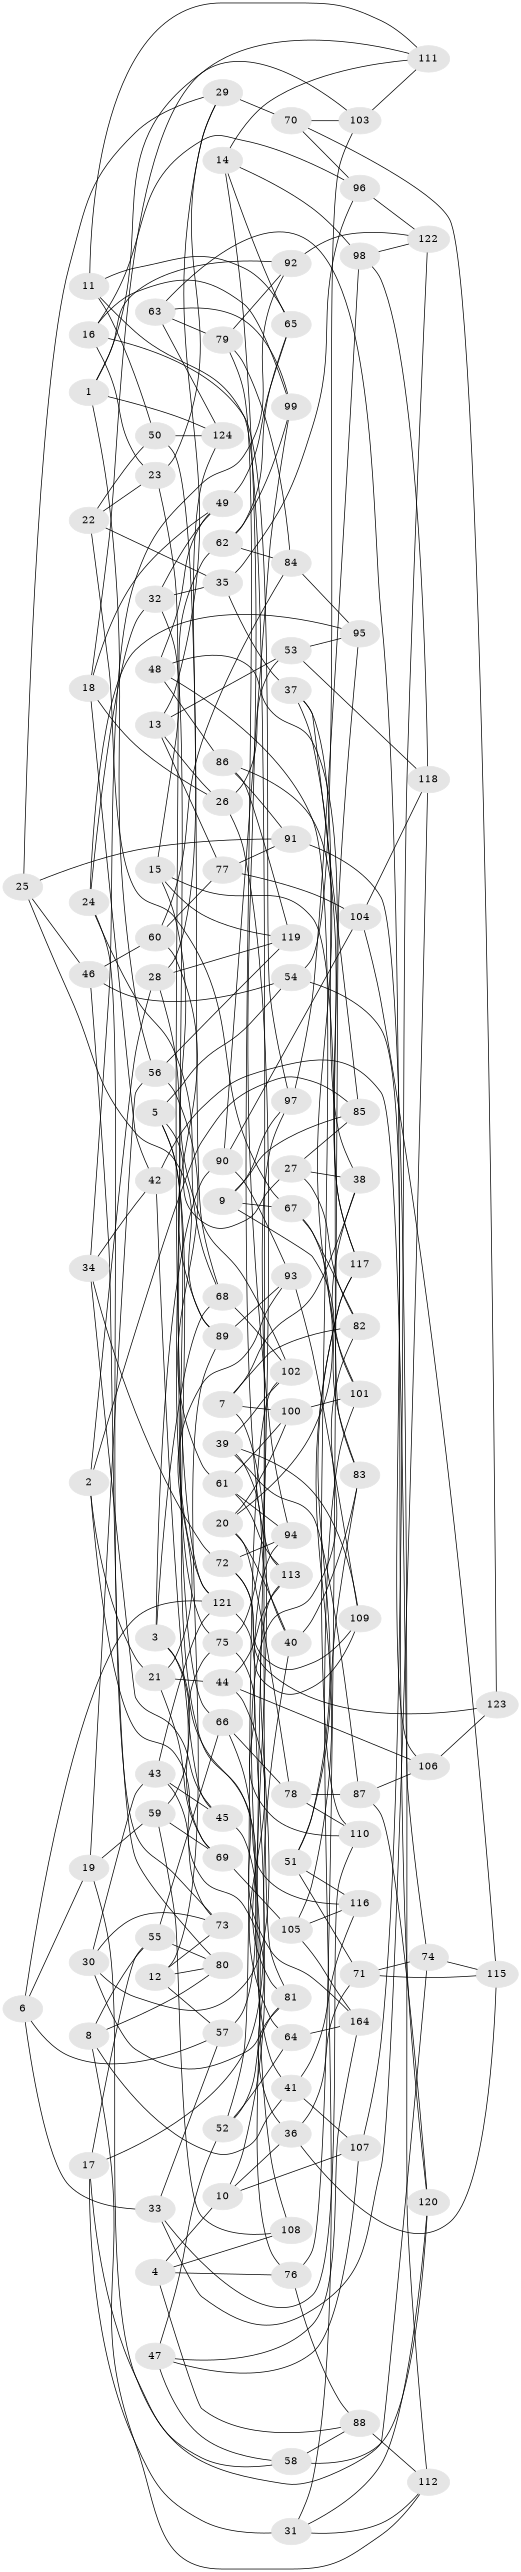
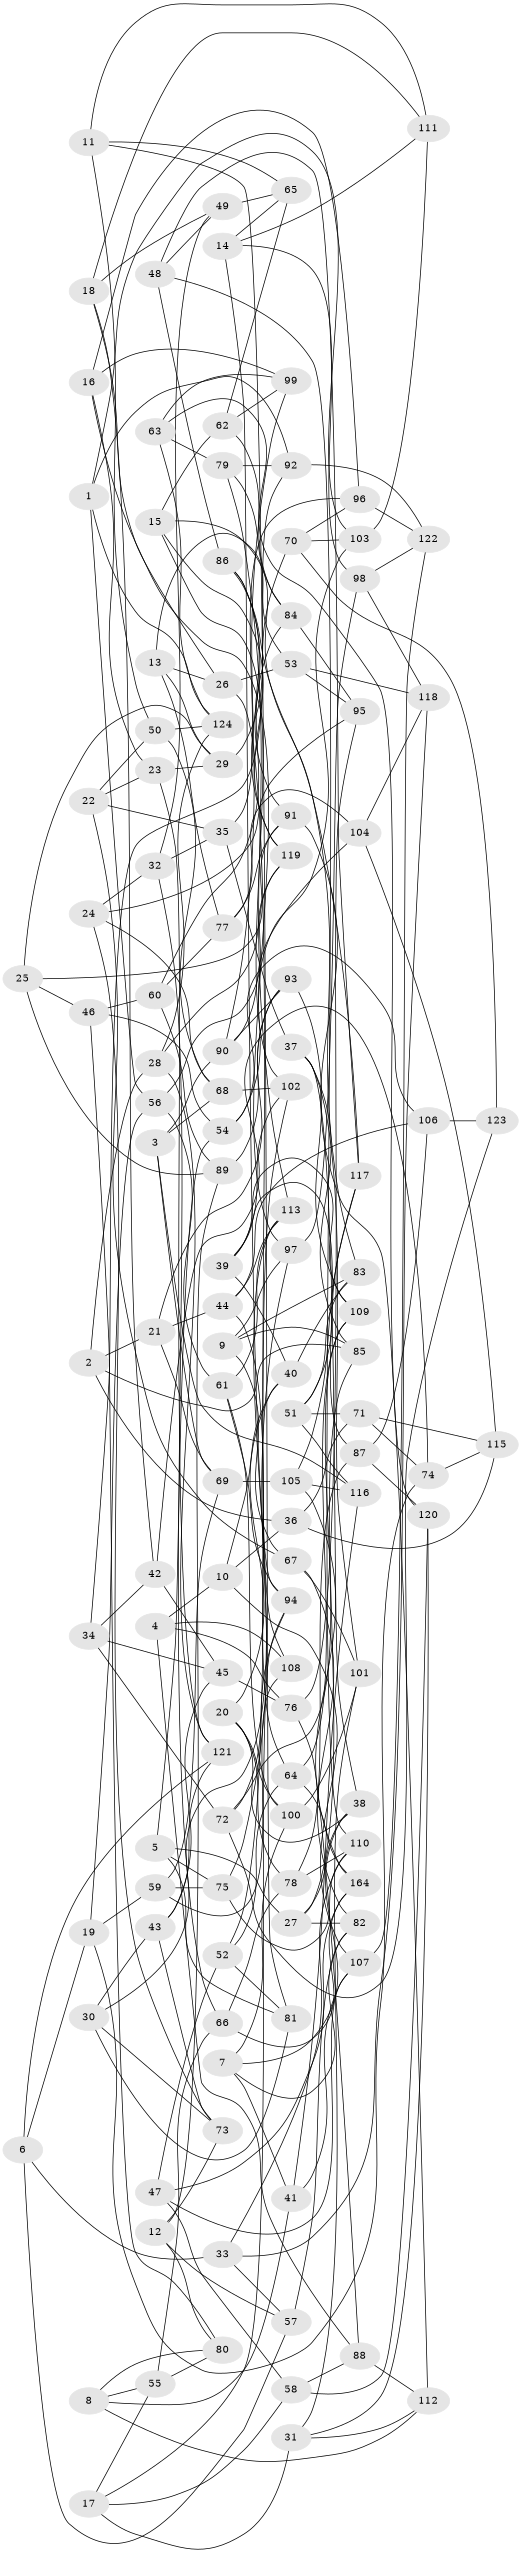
edge "121" -- "109": now "64" -- "109"
